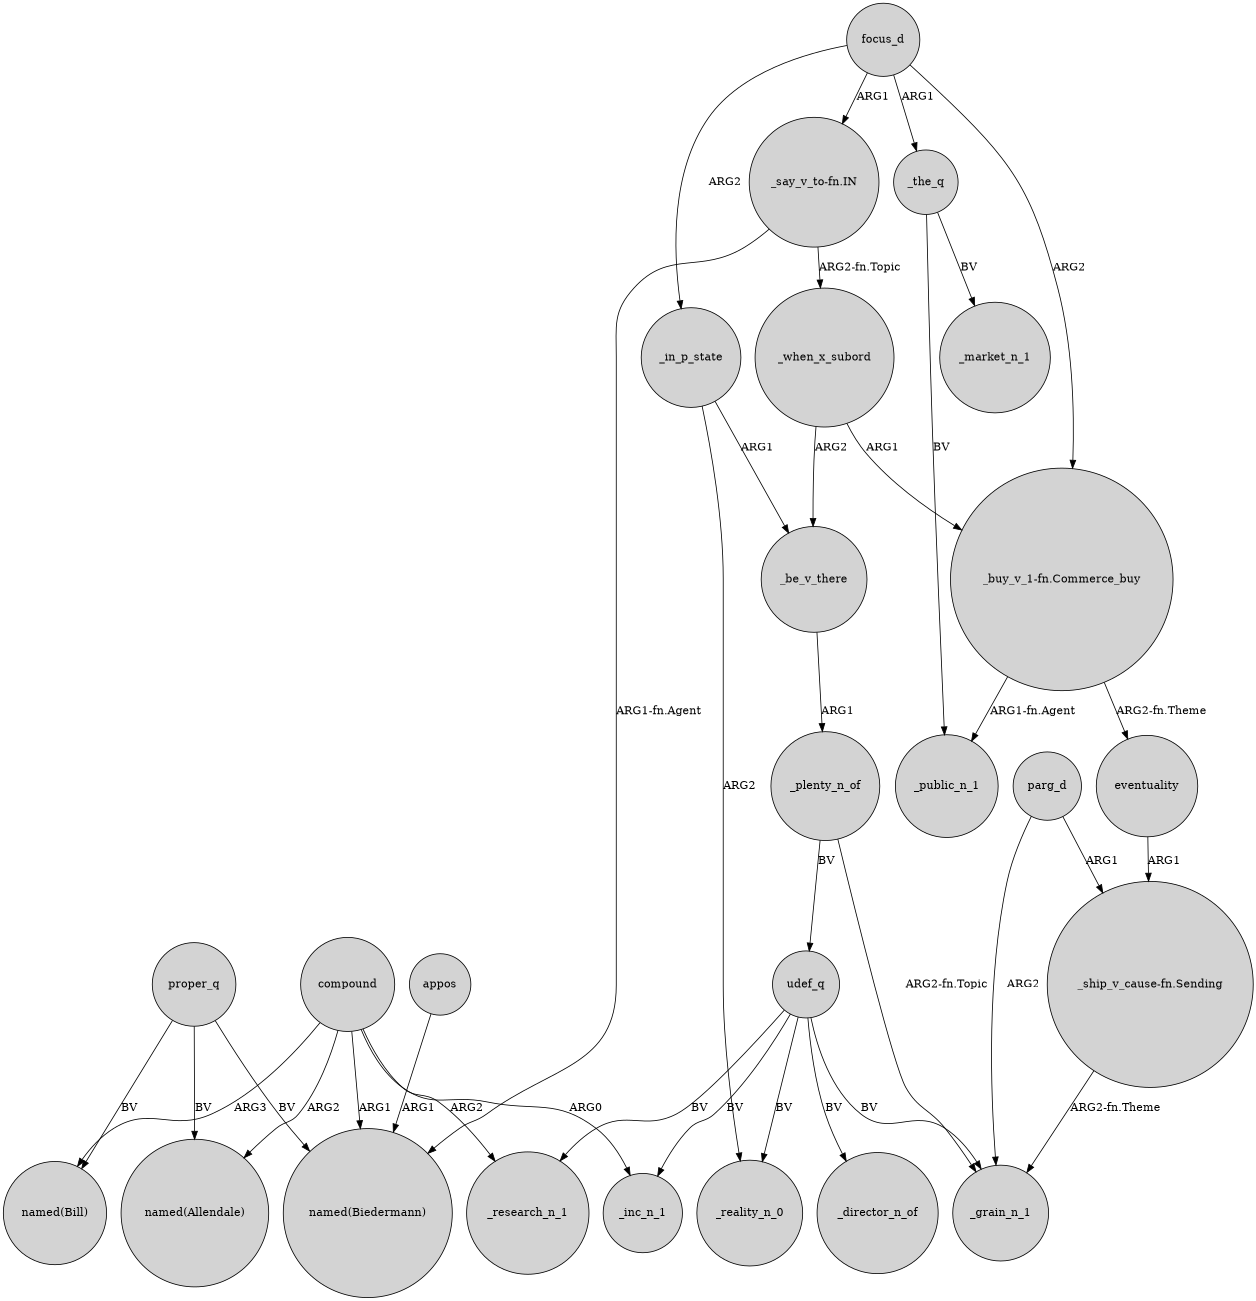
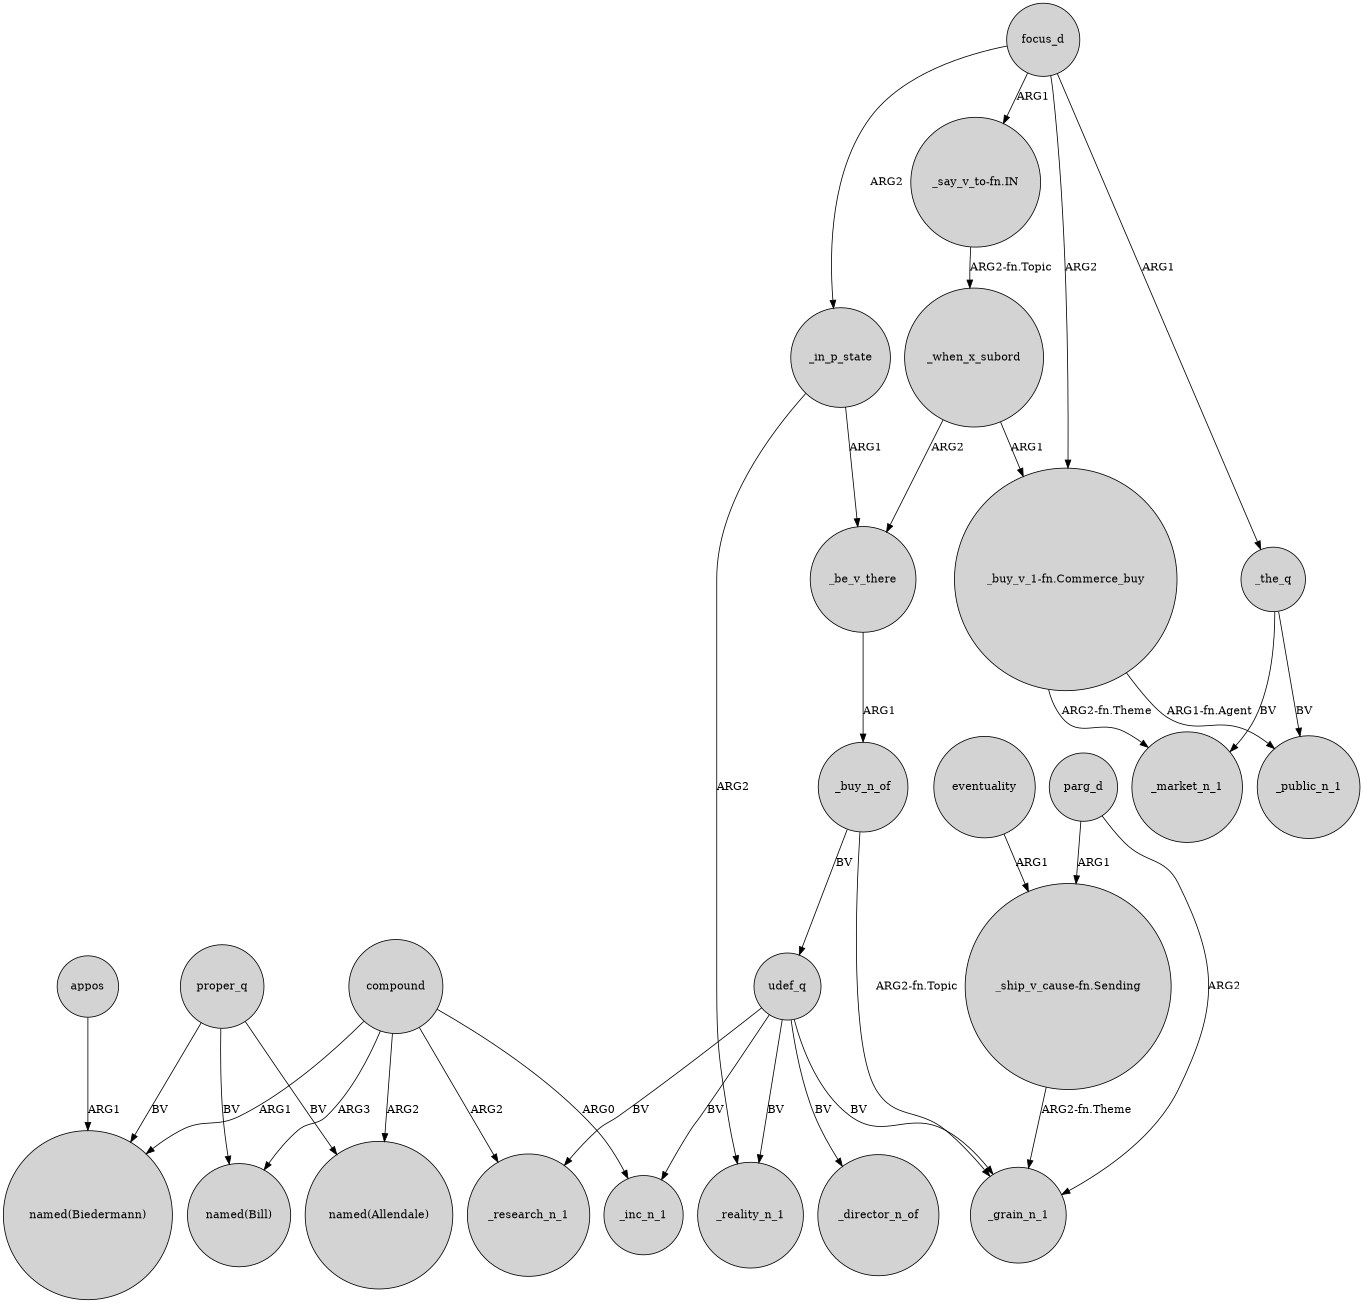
edge "_say_v_to-fn.IN" -> "named(Biedermann)": removed, label "ARG1-fn.Agent"
edge "_buy_v_1-fn.Commerce_buy" -> "eventuality": now "_buy_v_1-fn.Commerce_buy" -> "_market_n_1"
node "_plenty_n_of": label "_plenty_n_of" -> "_buy_n_of"
node "_reality_n_0": label "_reality_n_0" -> "_reality_n_1"
